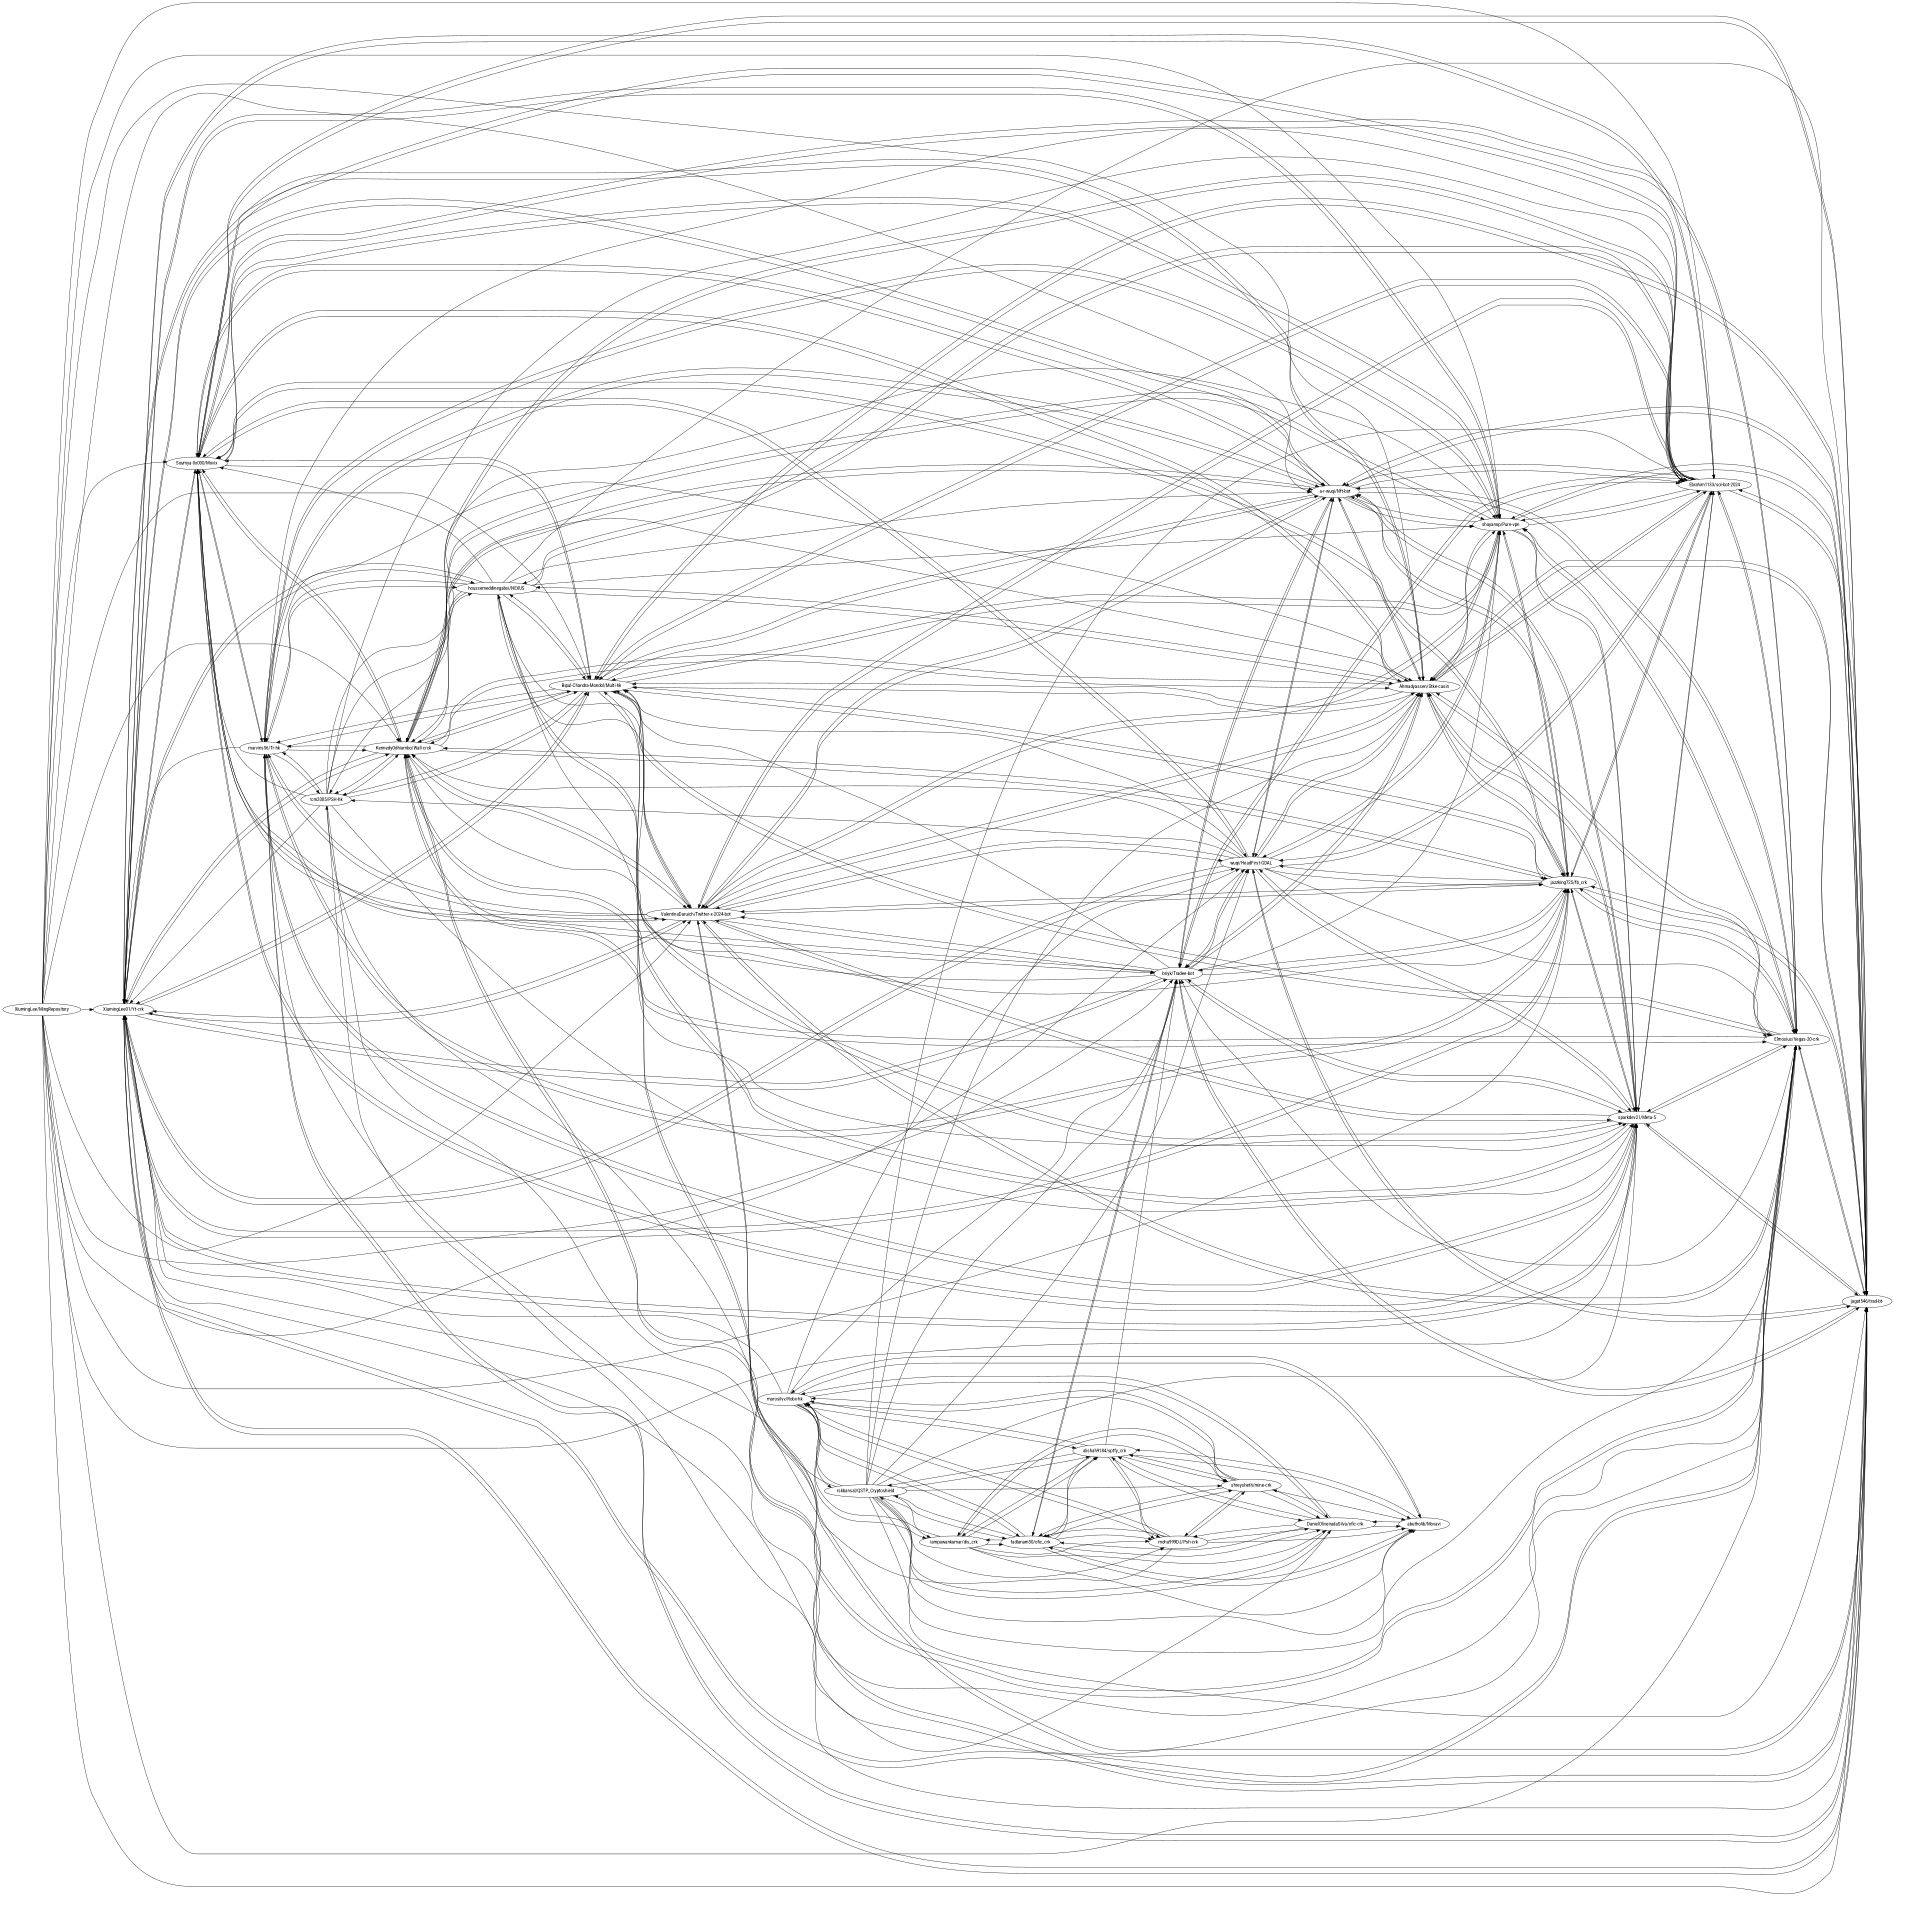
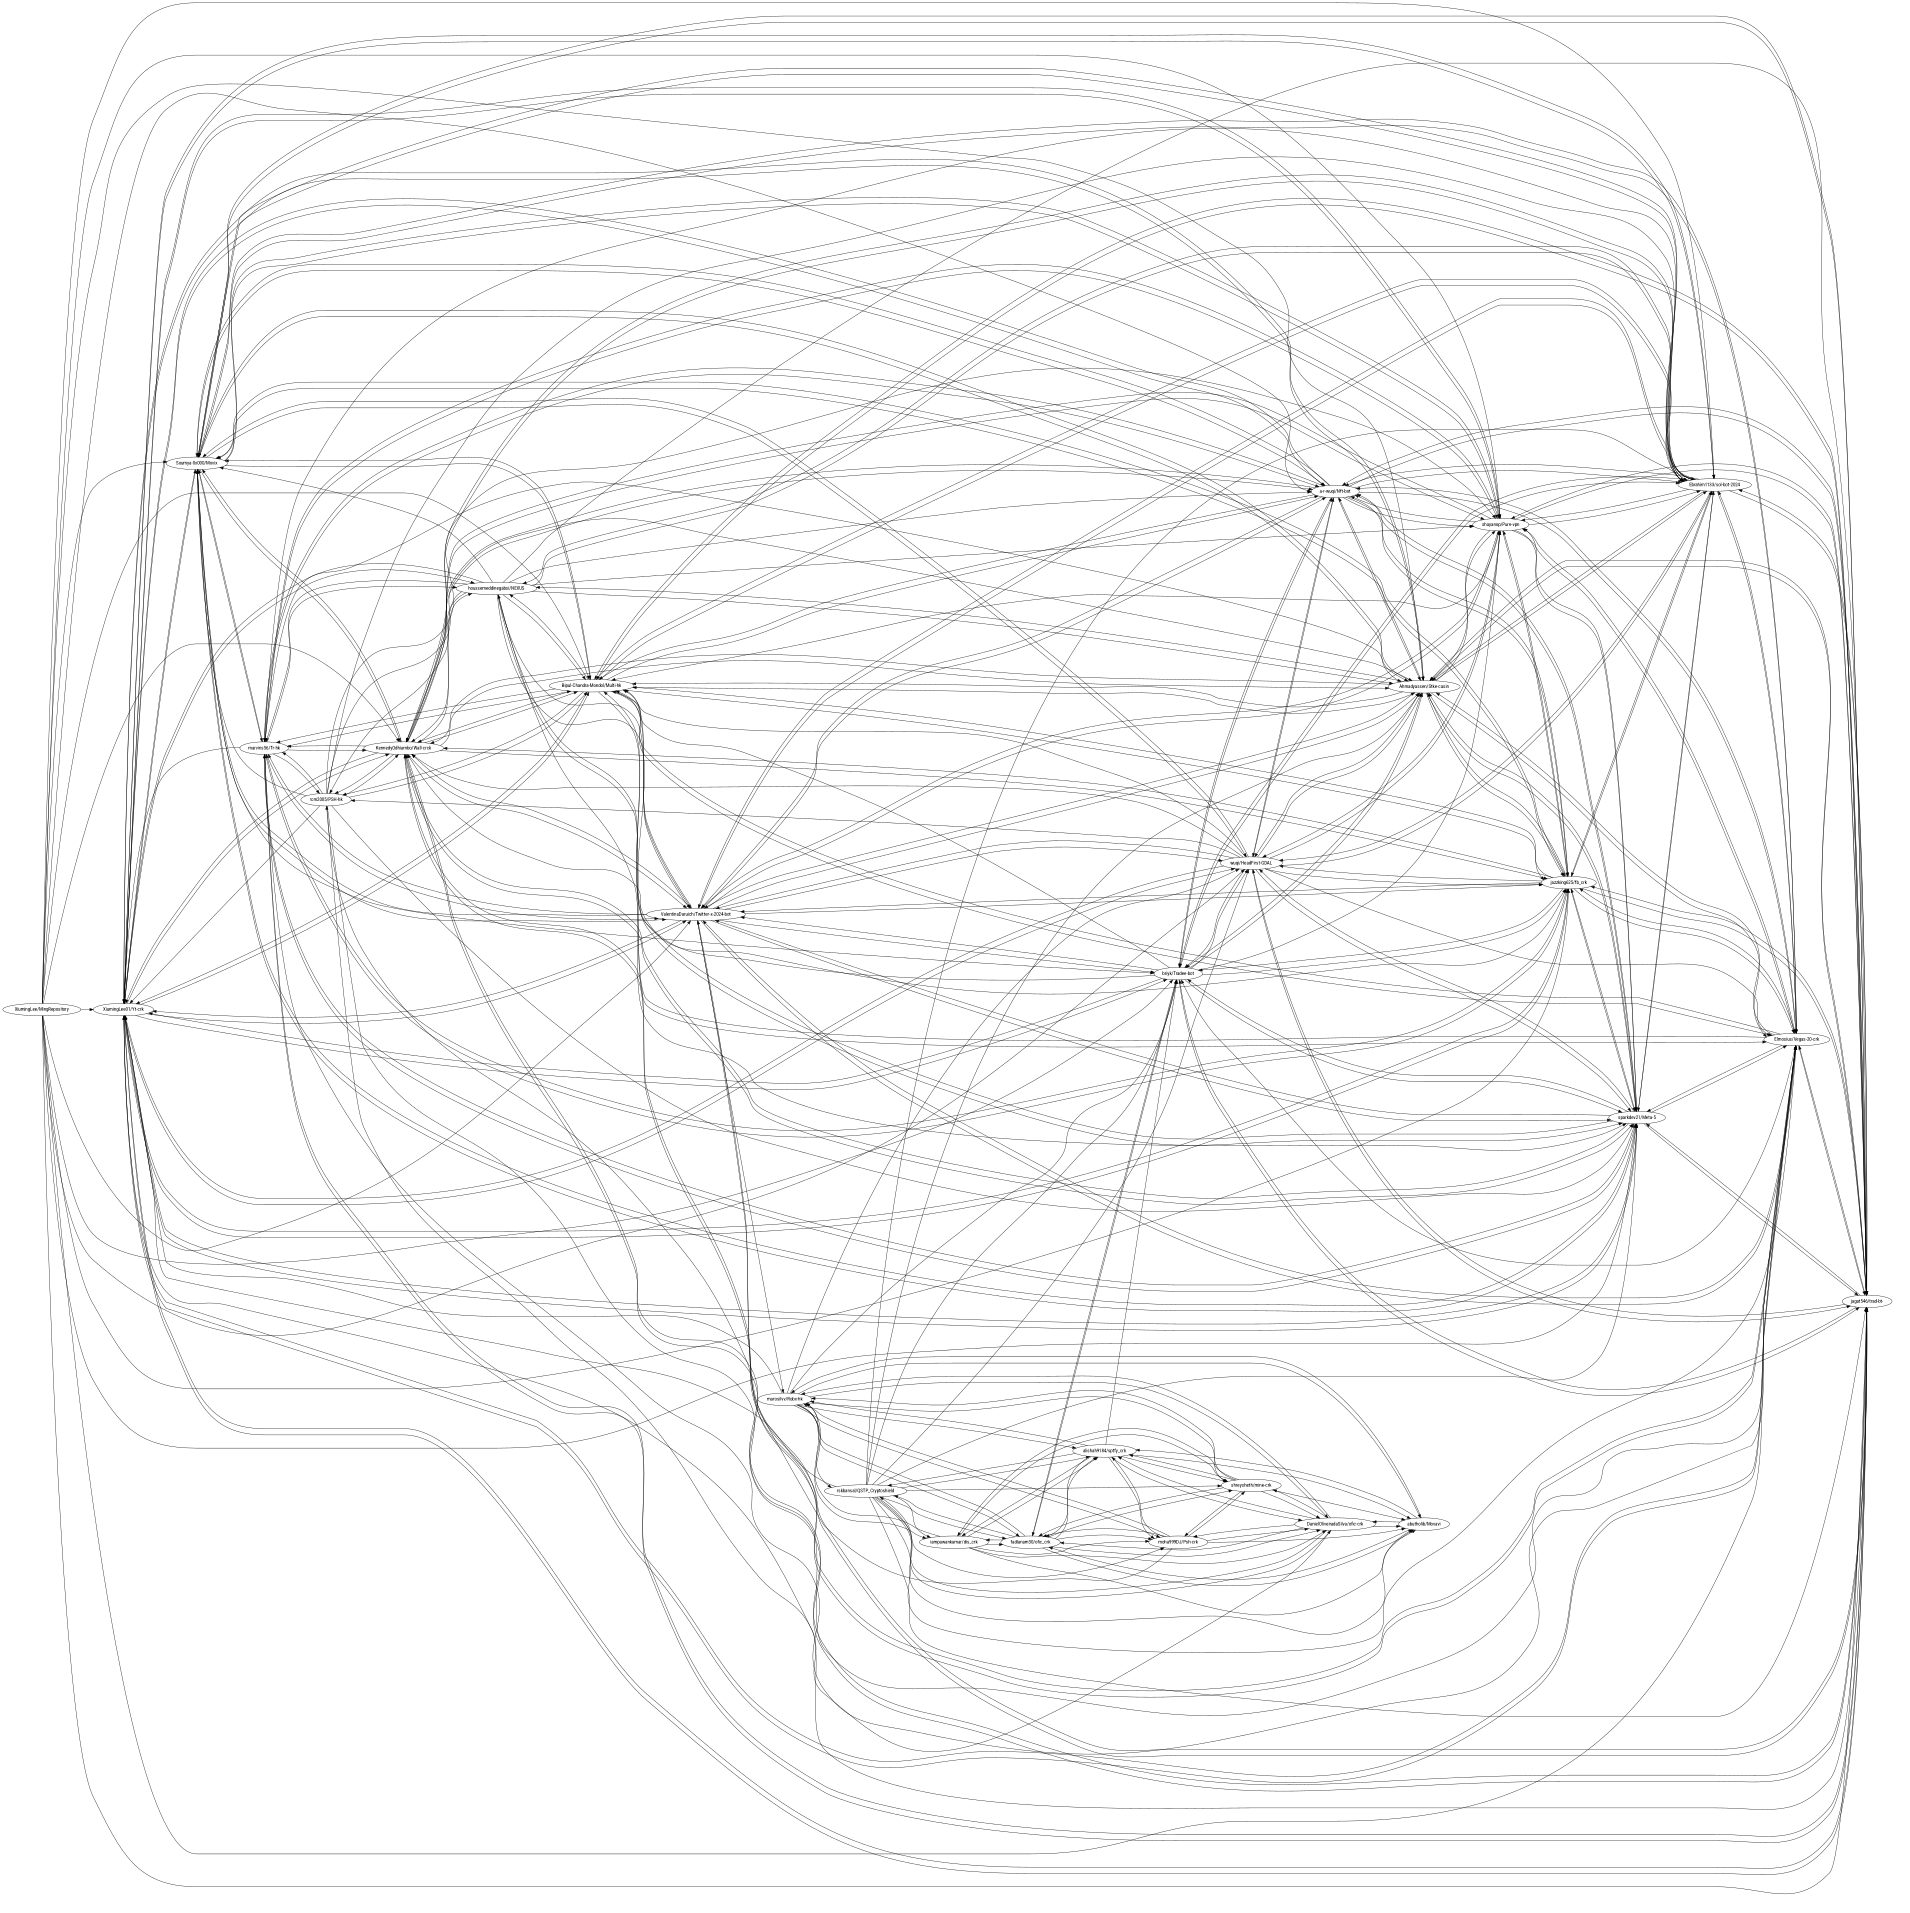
edge "Bipul-Chandra-Mondol/Multi-hk" -> "shayanop/Pure-vpn": removed
node "jazzking725/fb_crk": label "jazzking725/fb_crk" -> "jazzking625/fb_crk"
edge "briyk/Tradee-bot" -> "Soumya-0x000/Movix": removed
edge "rskbansal/QSTP_Cryptoshield" -> "marosilvv/Robx-hk": now "ValentinaDaruich/Twitter-x-2024-bot" -> "marosilvv/Robx-hk"
